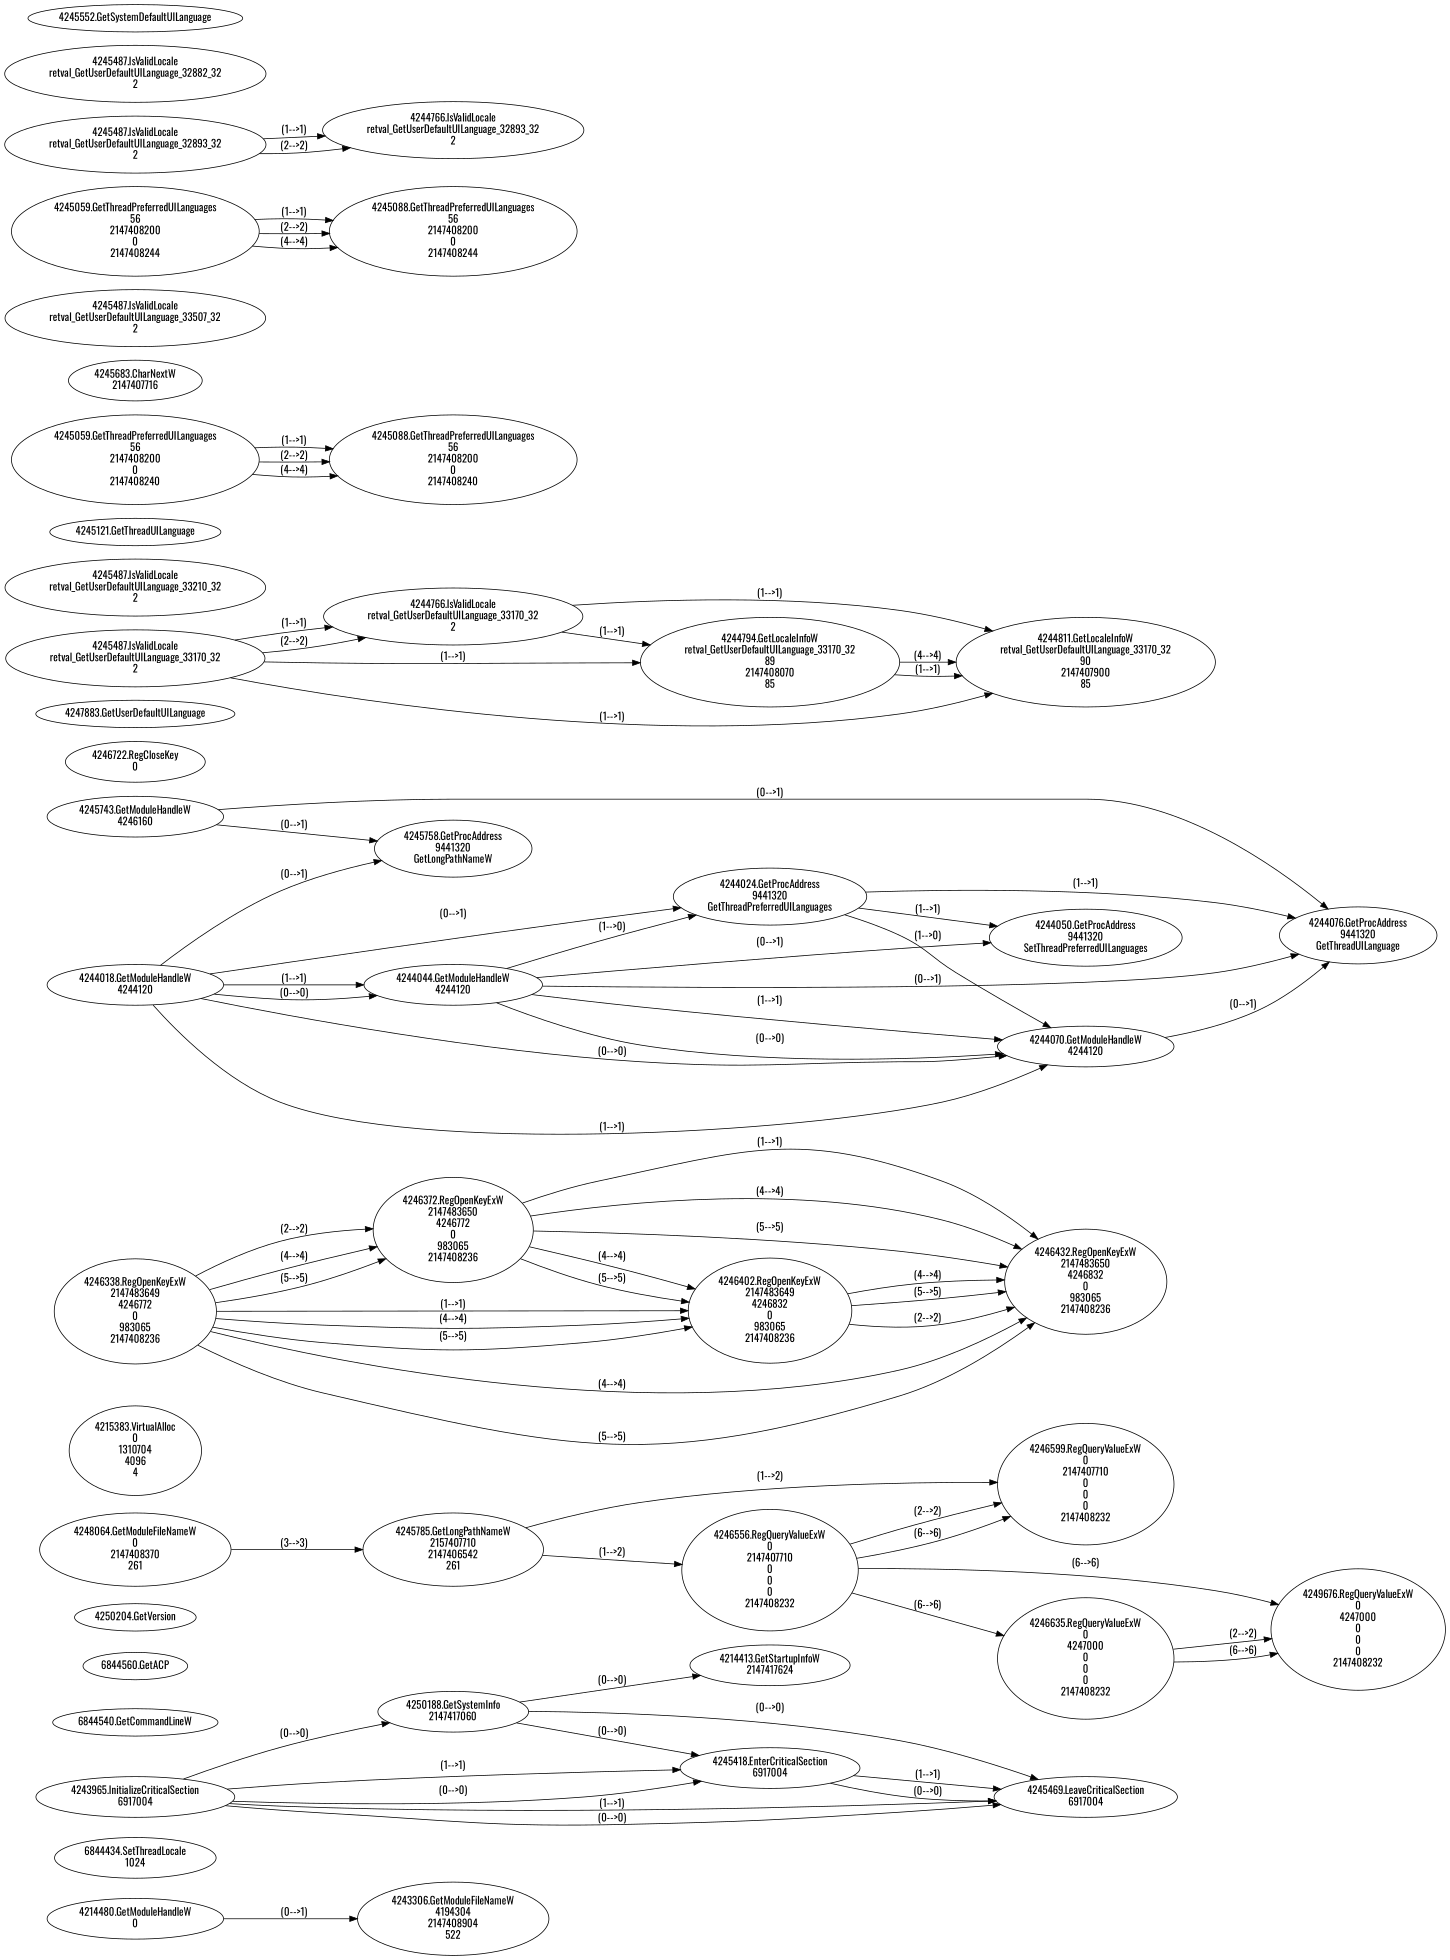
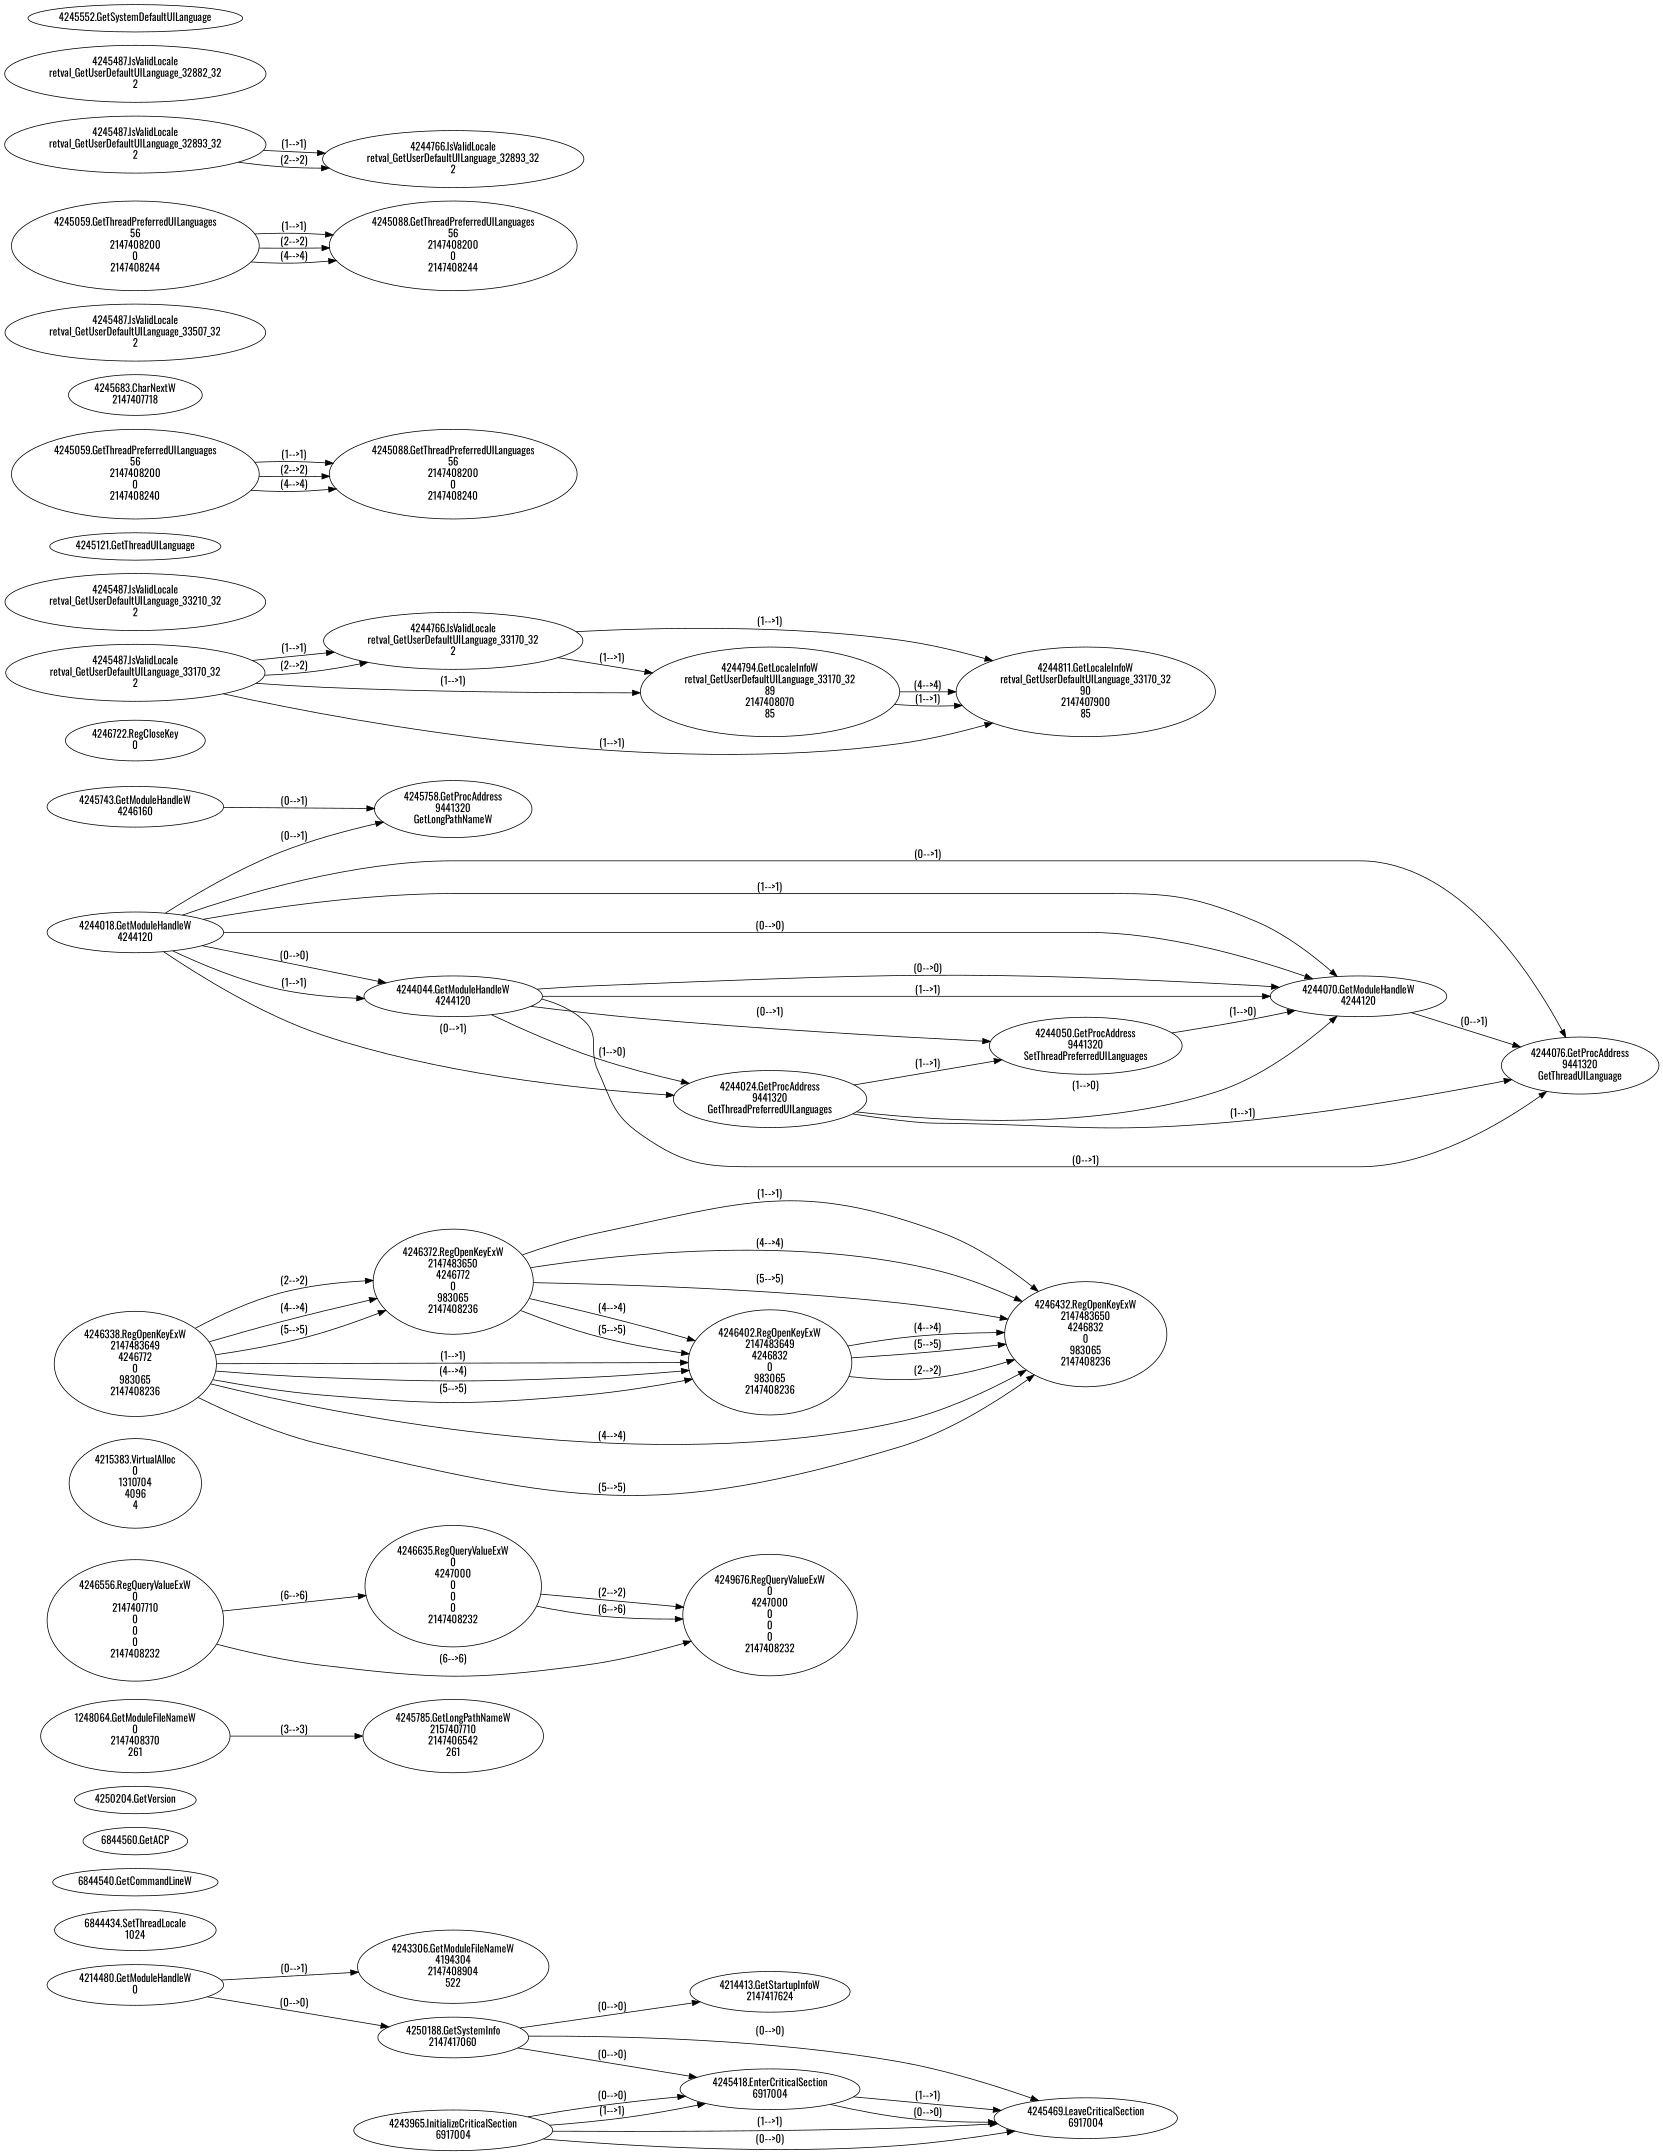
node "4245683.CharNextW 2147407716": label "4245683.CharNextW 2147407716" -> "4245683.CharNextW 2147407718"
node "4247883.GetUserDefaultUILanguage": removed
edge "4245743.GetModuleHandleW 4246160" -> "4244076.GetProcAddress 9441320 GetThreadUILanguage": now "4244018.GetModuleHandleW 4244120" -> "4244076.GetProcAddress 9441320 GetThreadUILanguage"
edge "4244050.GetProcAddress 9441320 SetThreadPreferredUILanguages" -> "4244070.GetModuleHandleW 4244120": added, label "(1-->0)"
node "4246599.RegQueryValueExW 0 2147407710 0 0 0 2147408232": removed
node "4248064.GetModuleFileNameW 0 2147408370 261": label "4248064.GetModuleFileNameW 0 2147408370 261" -> "1248064.GetModuleFileNameW 0 2147408370 261"
edge "4245785.GetLongPathNameW 2157407710 2147406542 261" -> "4246556.RegQueryValueExW 0 2147407710 0 0 0 2147408232": removed, label "(1-->2)"
edge "4243965.InitializeCriticalSection 6917004" -> "4250188.GetSystemInfo 2147417060": now "4214480.GetModuleHandleW 0" -> "4250188.GetSystemInfo 2147417060"
